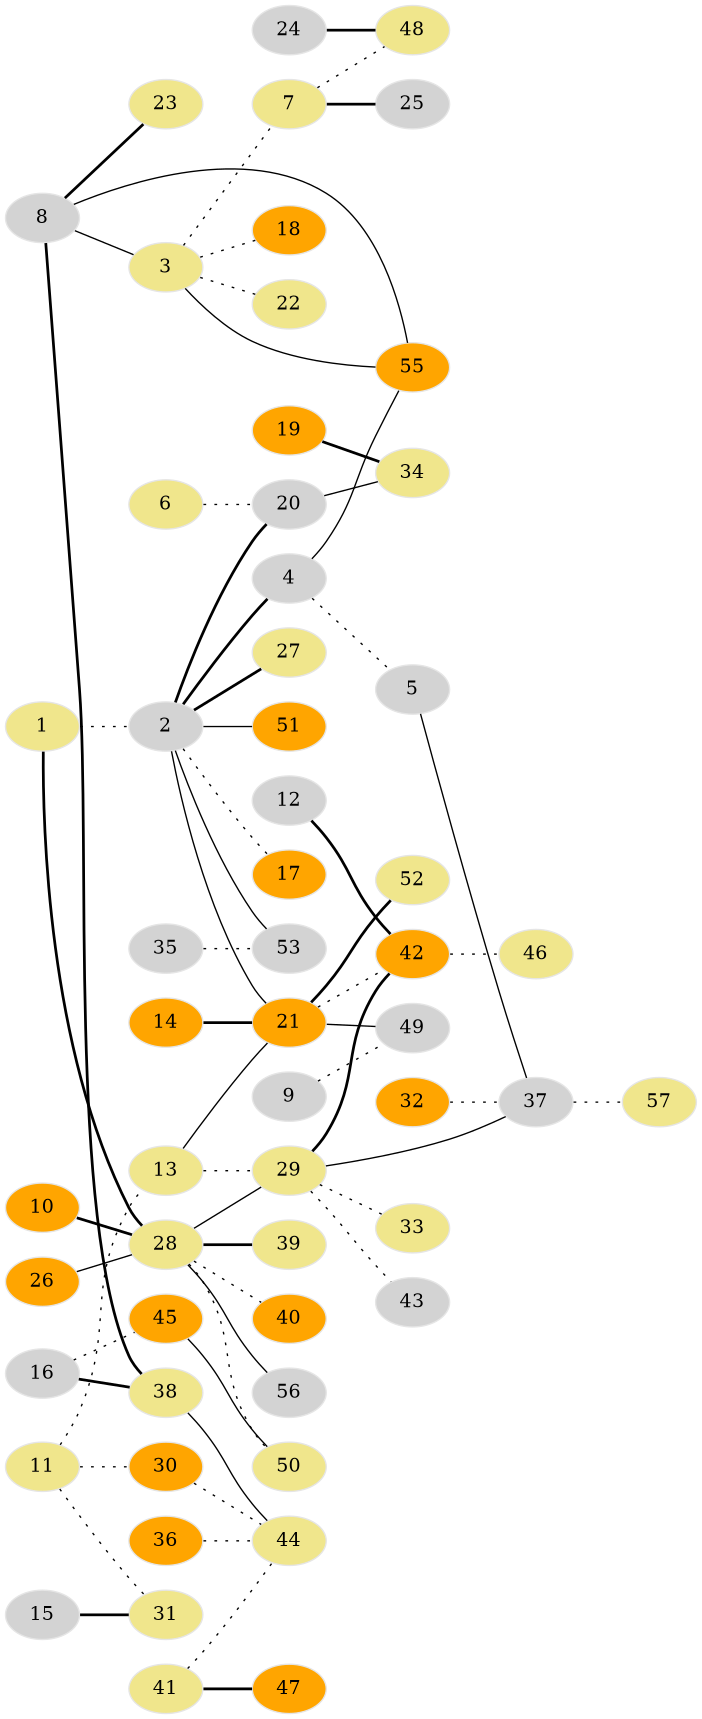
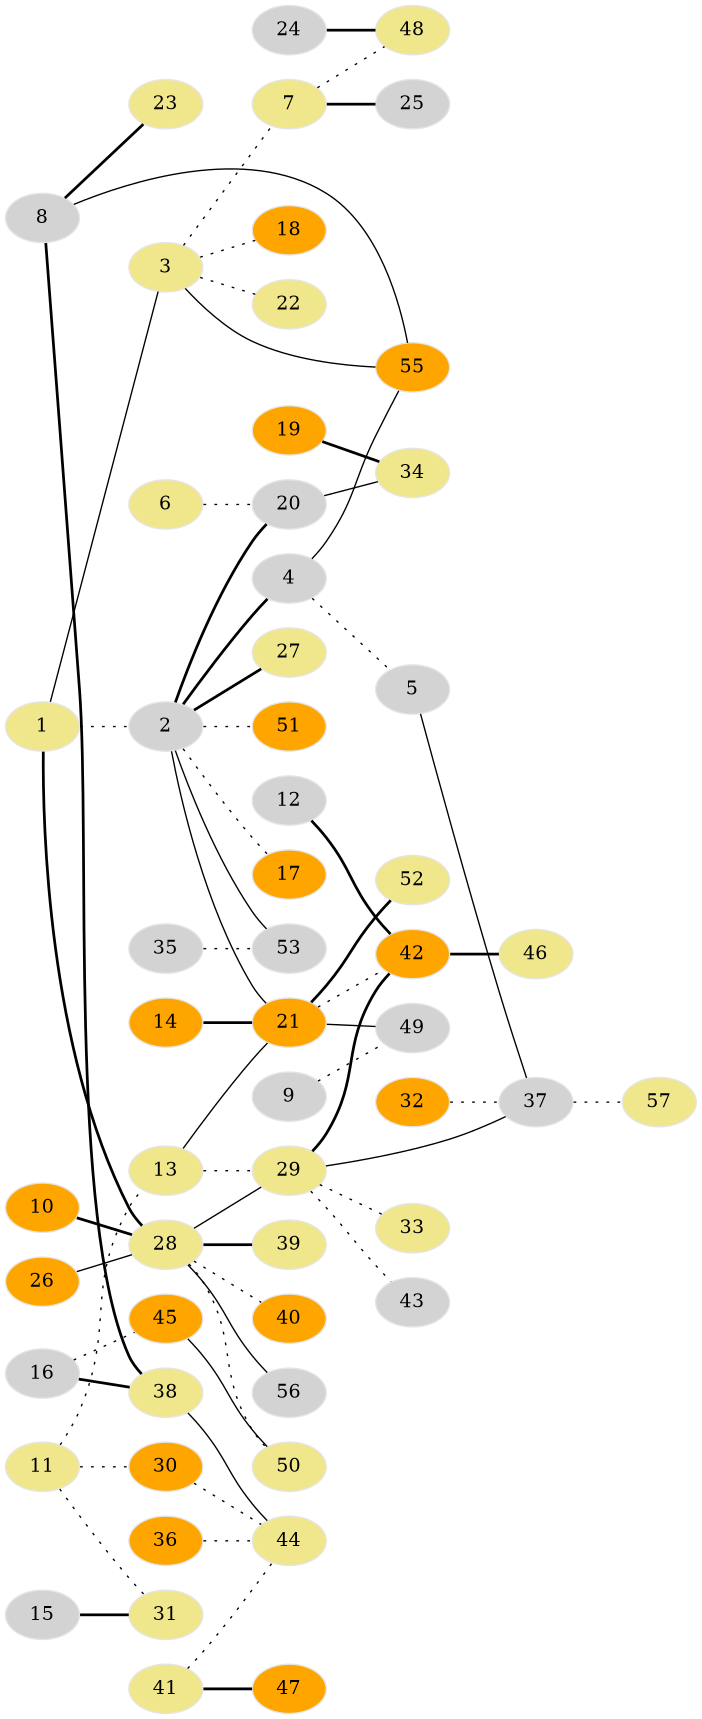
edge "8" -- "3": now "1" -- "3"
edge "2" -- "51": style solid -> dotted
edge "42" -- "46": style dotted -> bold
